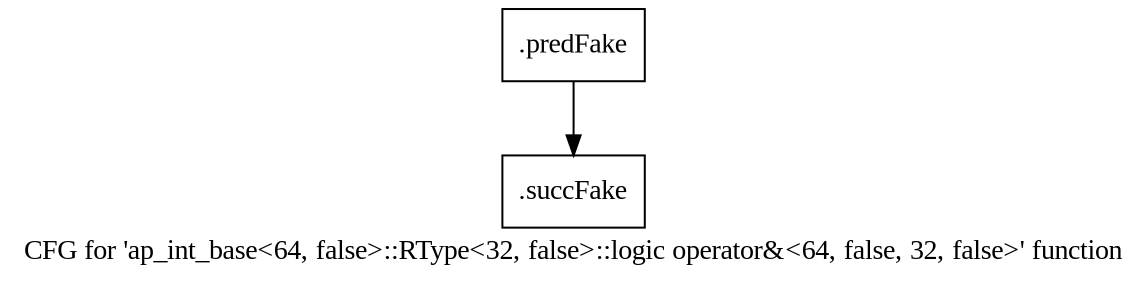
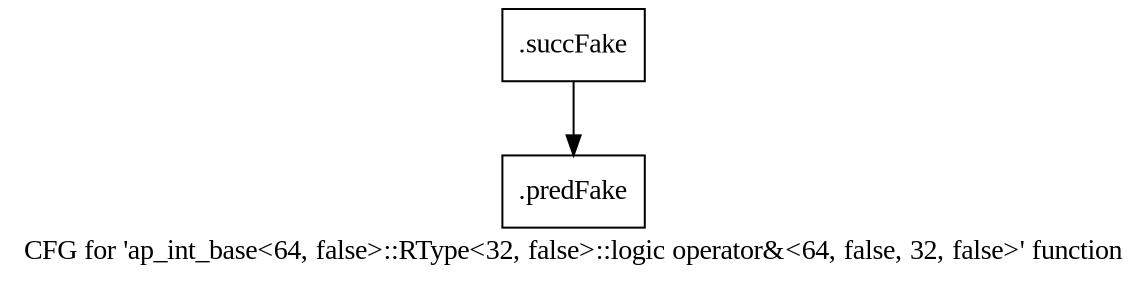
edge ".predFake" -> ".succFake": reversed
